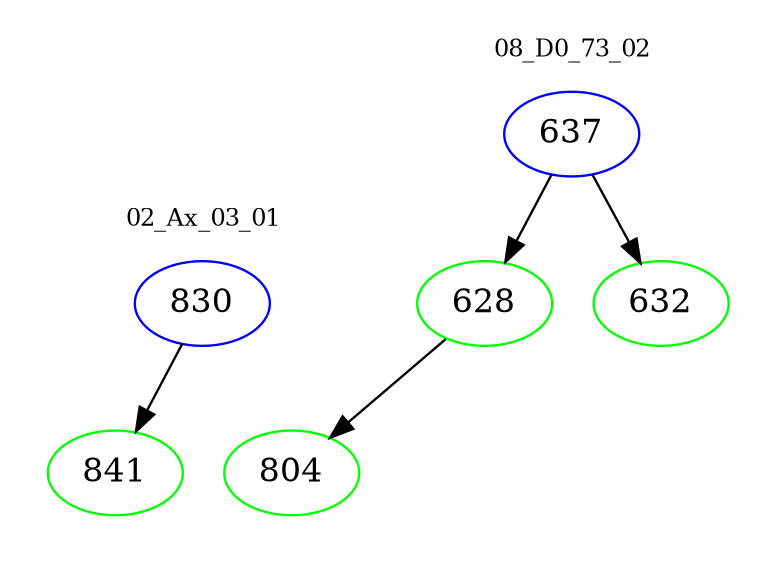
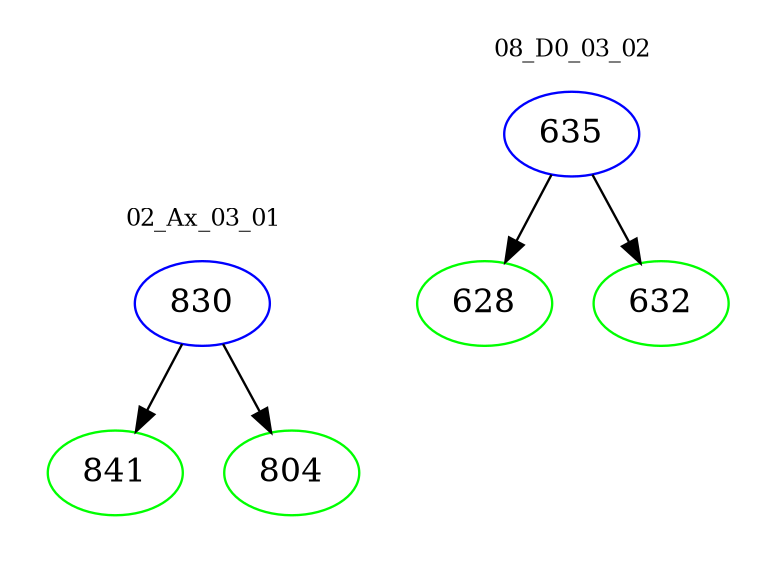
cluster "08_D0_73_02": label "08_D0_73_02" -> "08_D0_03_02"
node "637": label "637" -> "635"
edge "628" -> "804": now "830" -> "804"
